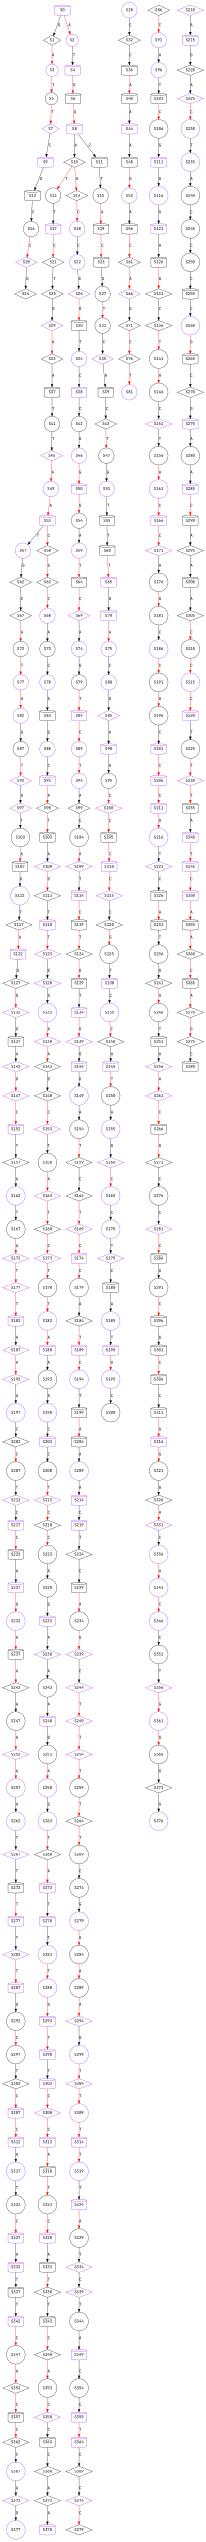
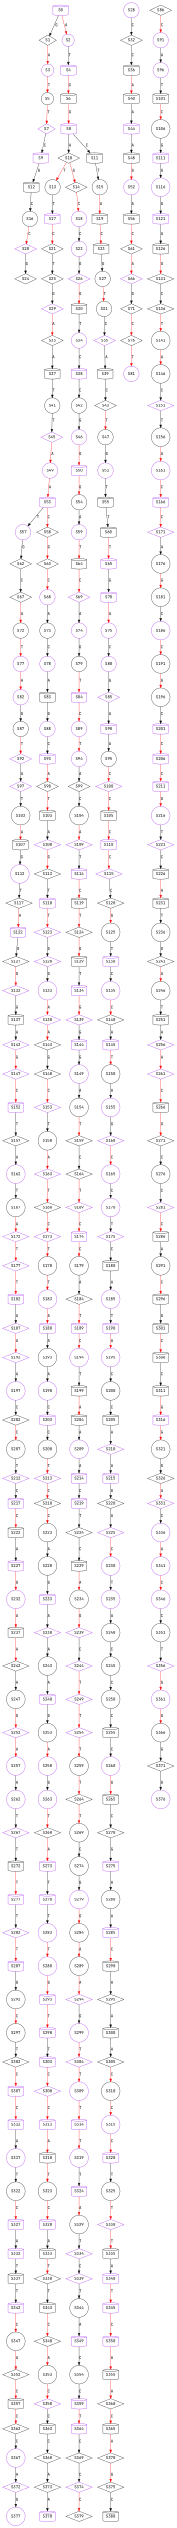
node "S205": added
